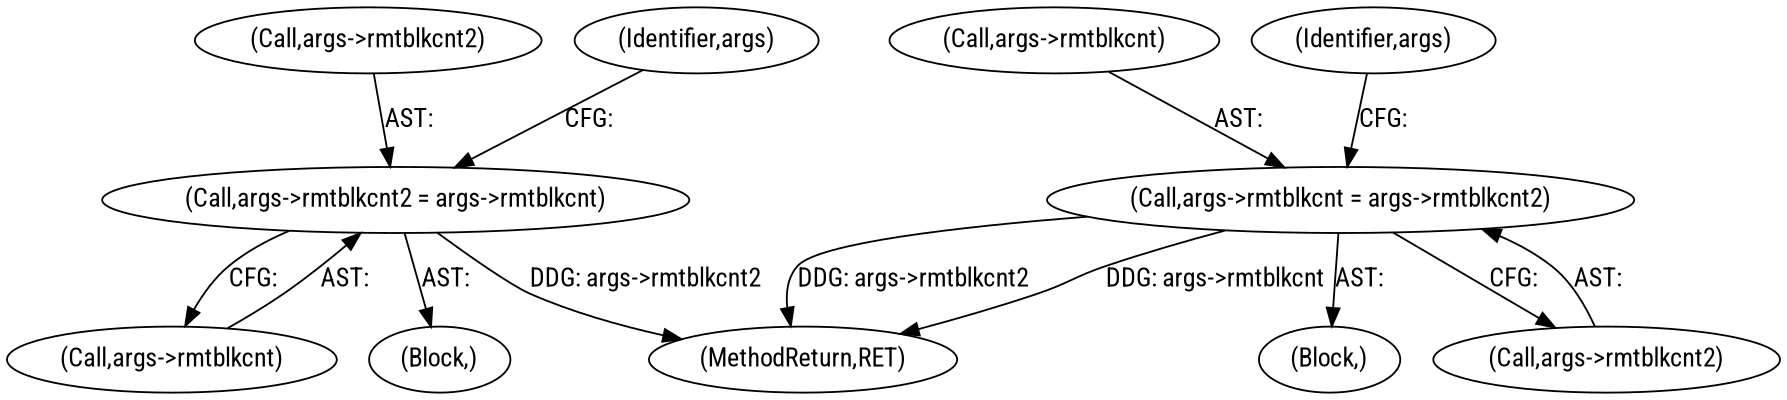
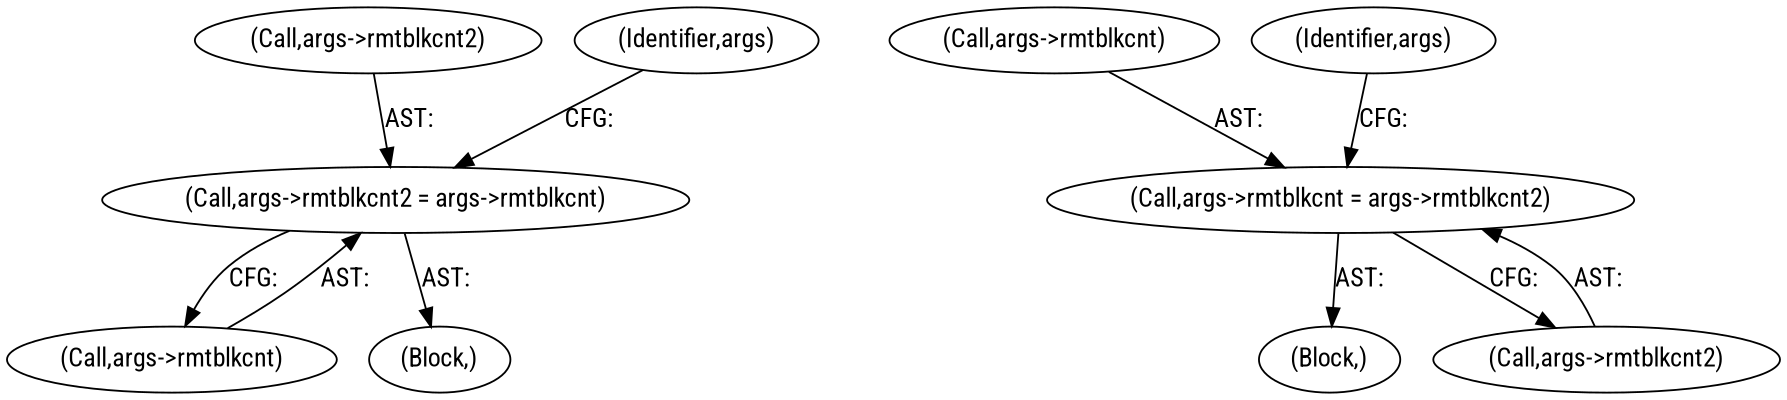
node "(MethodReturn,RET)": removed
